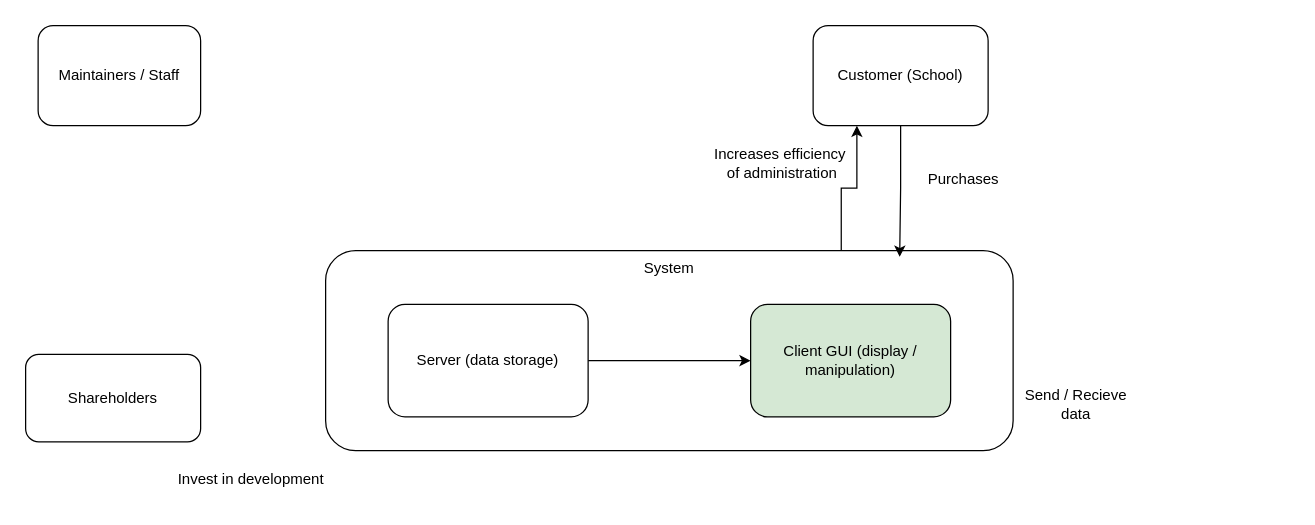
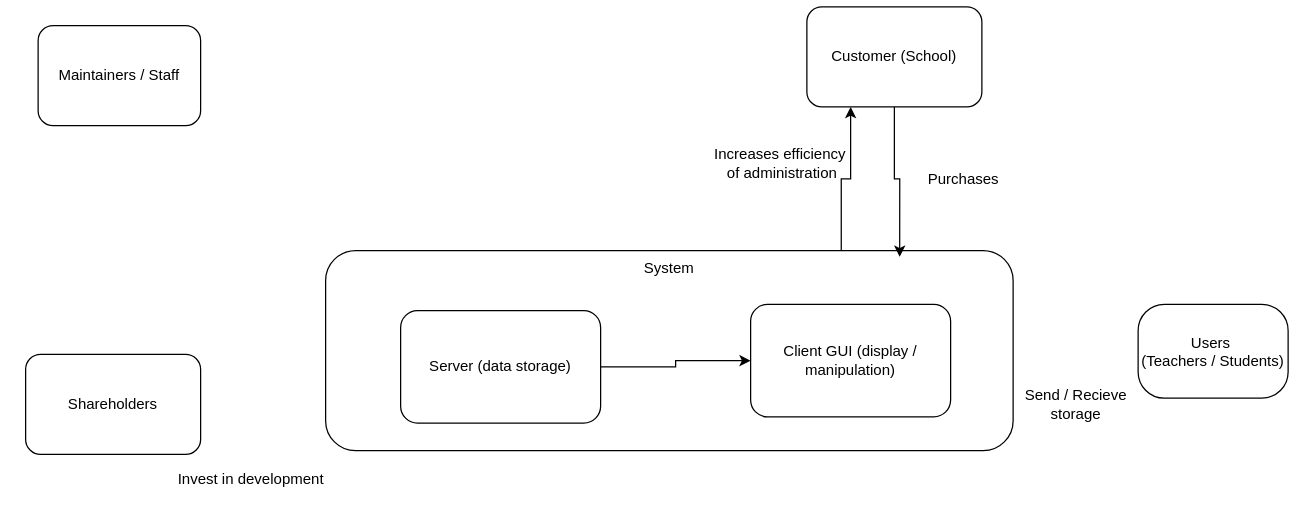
node "Customer (School)": moved (901, 76) -> (894, 57)
node "Users (Teachers / Students)": added
node "Server (data storage)": moved (488, 361) -> (501, 367)
node "Client GUI (display / manipulation)": fillcolor #d5e8d4 -> #ffffff
node "Shareholders": size 175x88 -> 175x100
node "Send / Recieve data": label "Send / Recieve data" -> "Send / Recieve storage"
